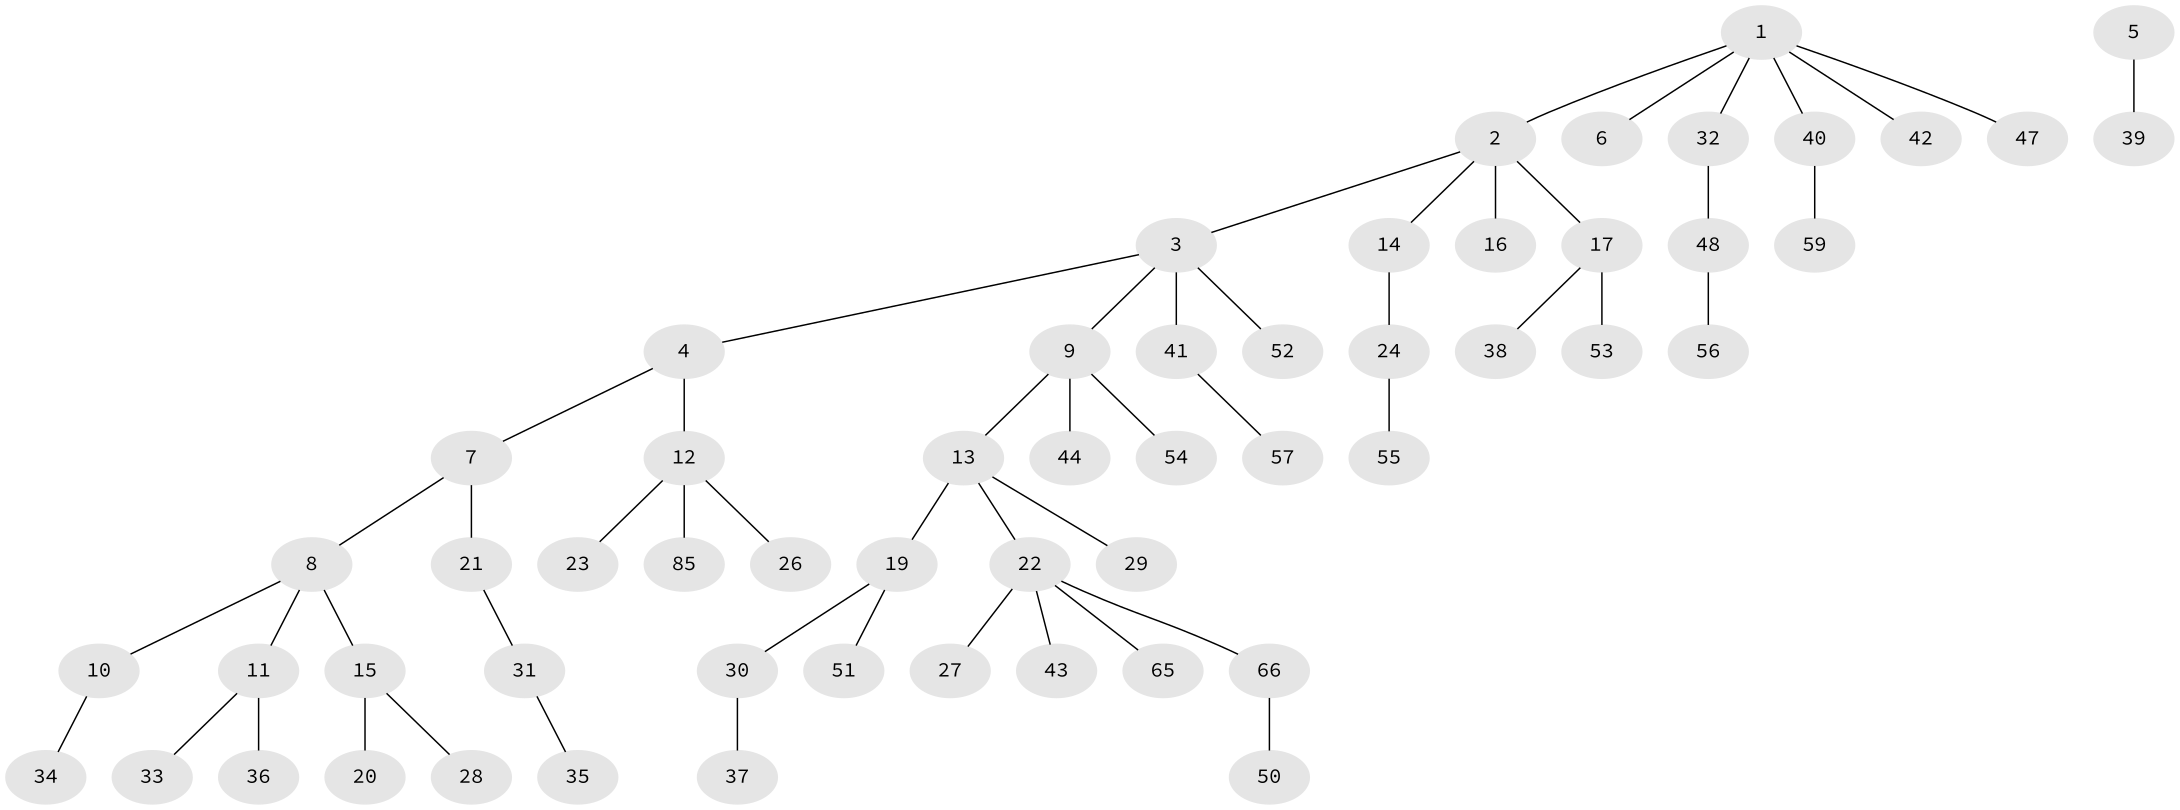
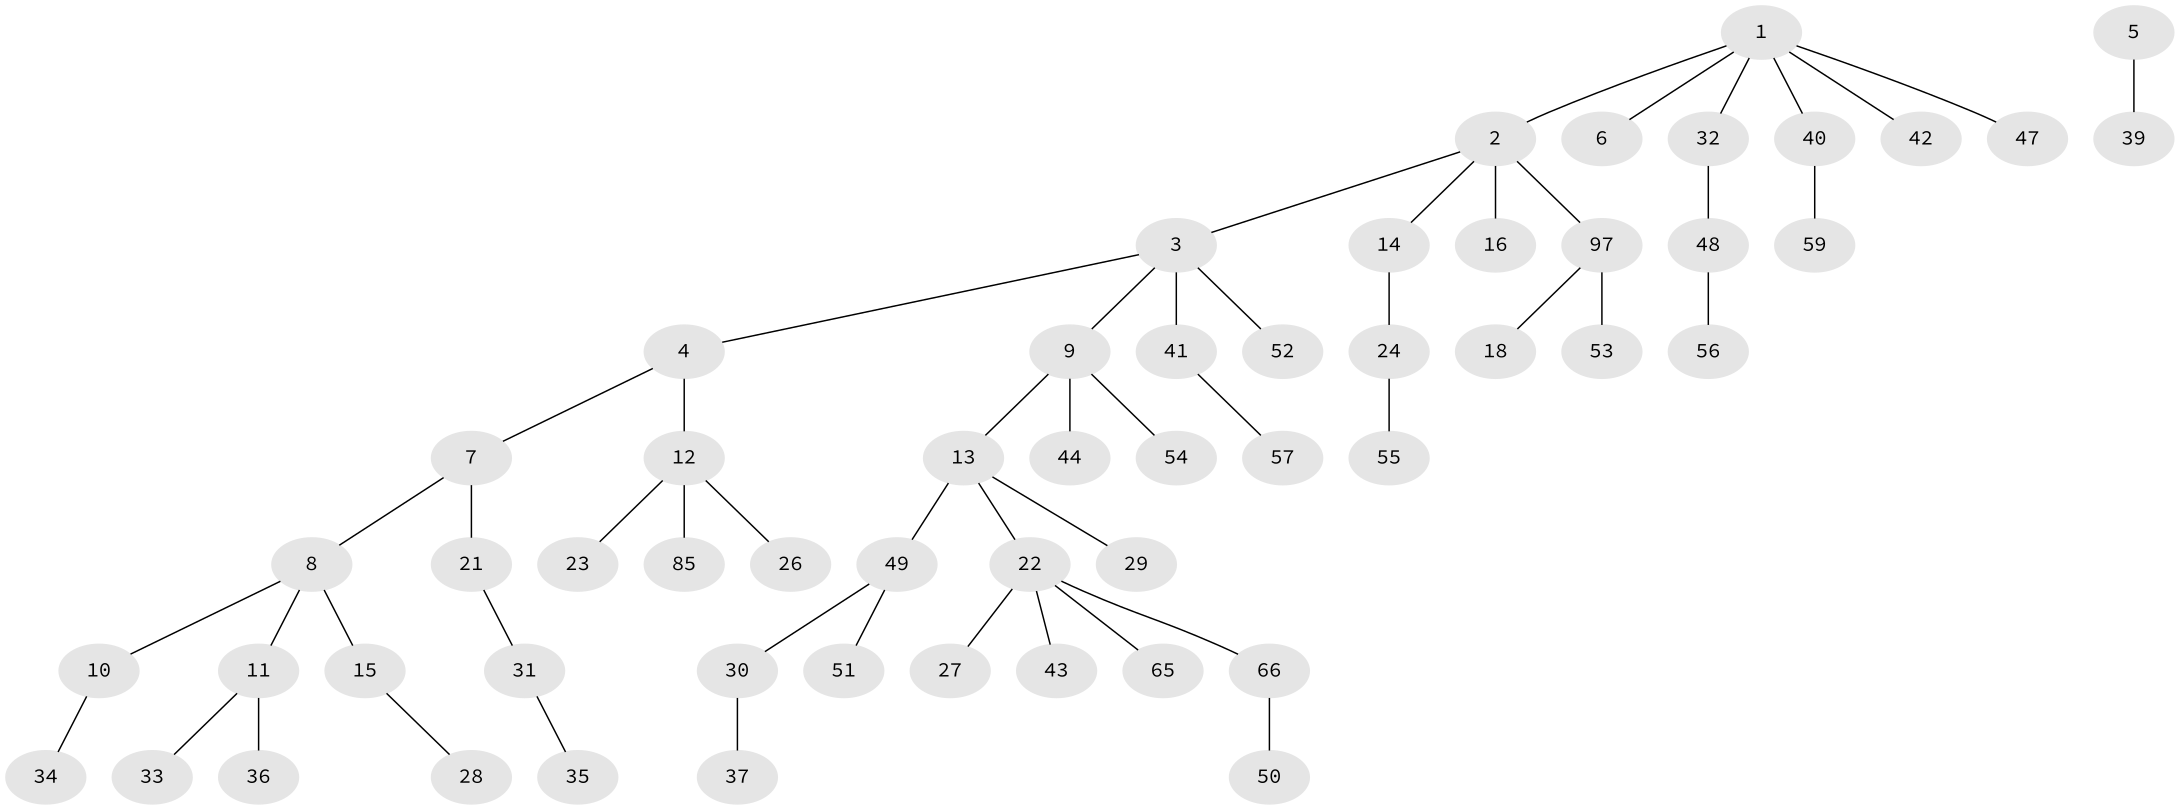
node "17": label "17" -> "97"
node "38": label "38" -> "18"
node "19": label "19" -> "49"
node "20": removed
